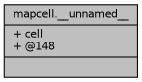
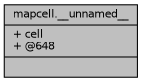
node "mapcell.__unnamed__": text "+ @148" -> "+ @648"
